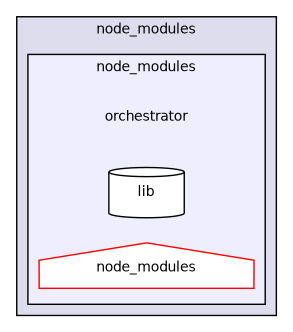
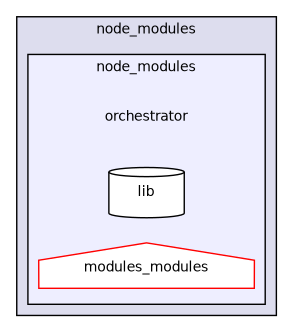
node "node_modules": label "node_modules" -> "modules_modules"
